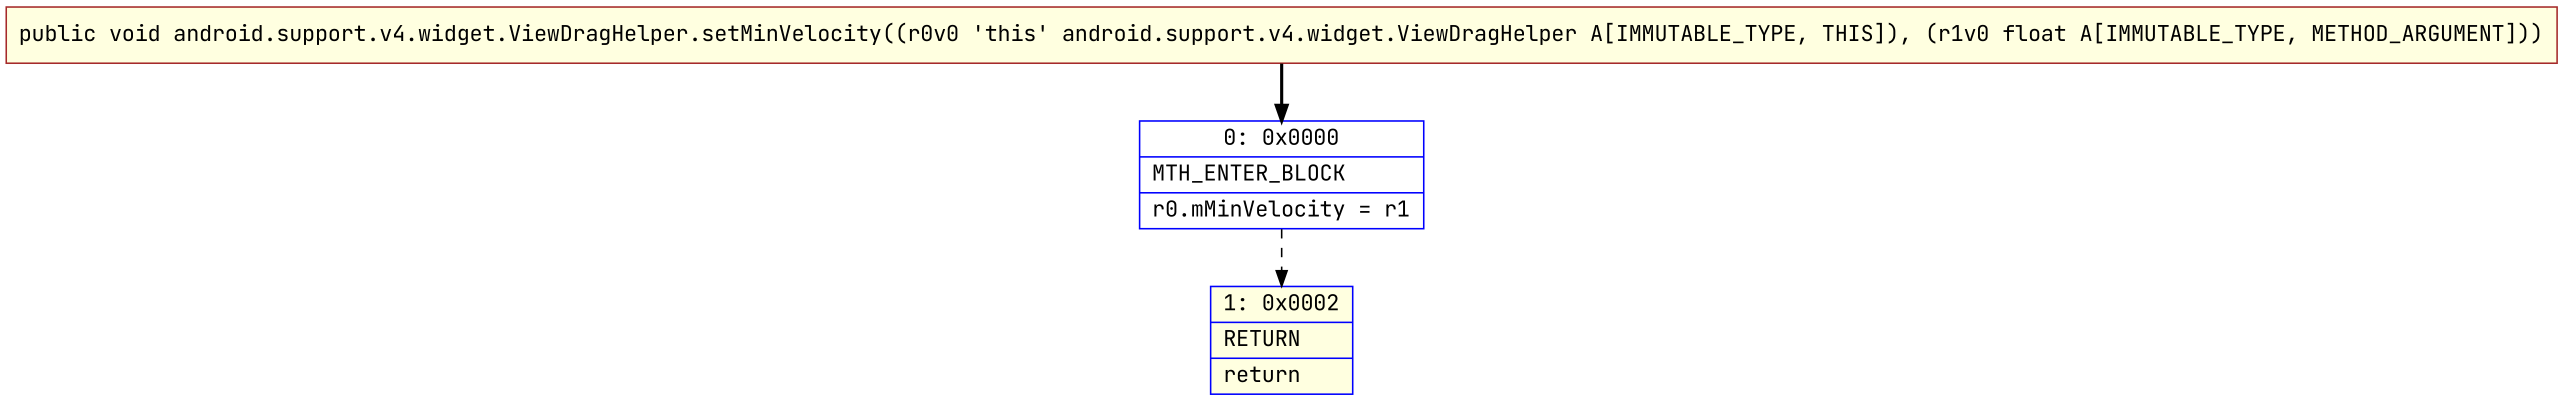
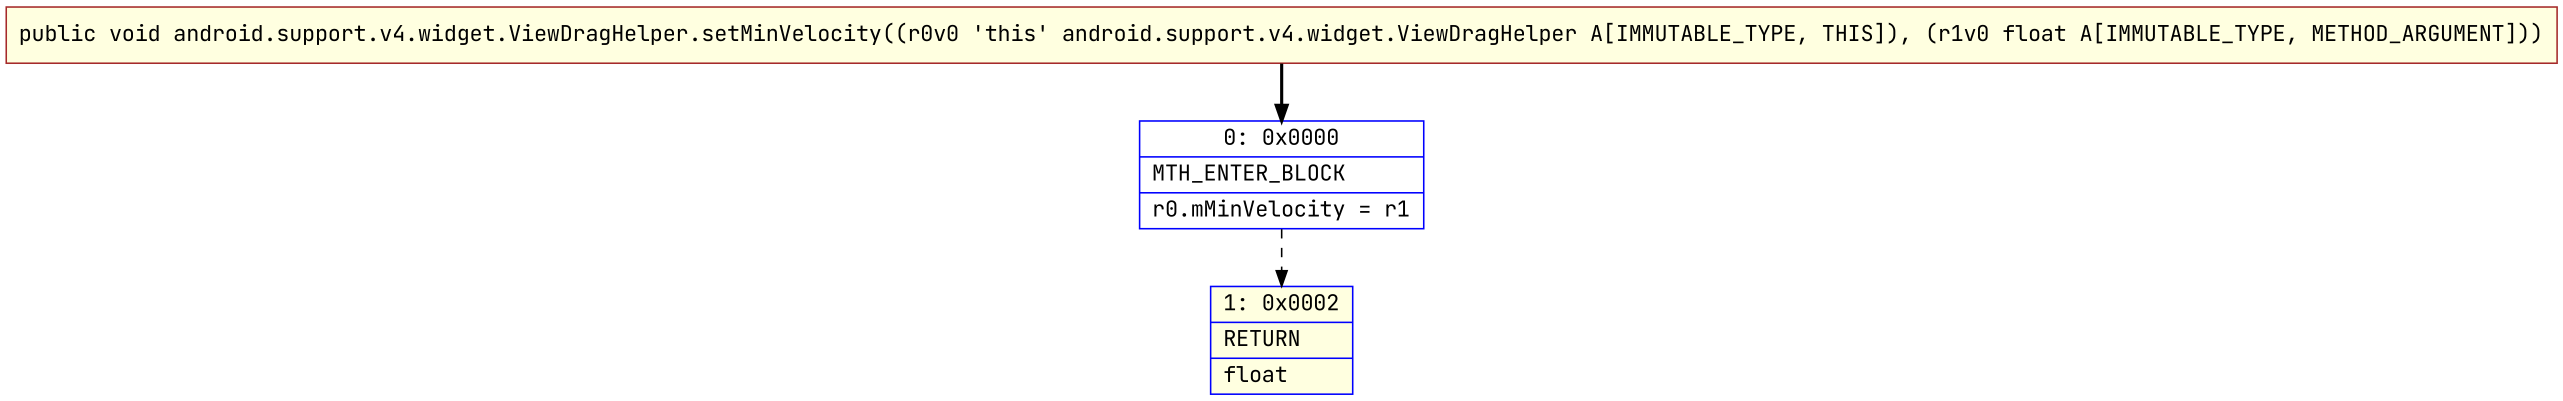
node "1: 0x0002": text "return" -> "float"
